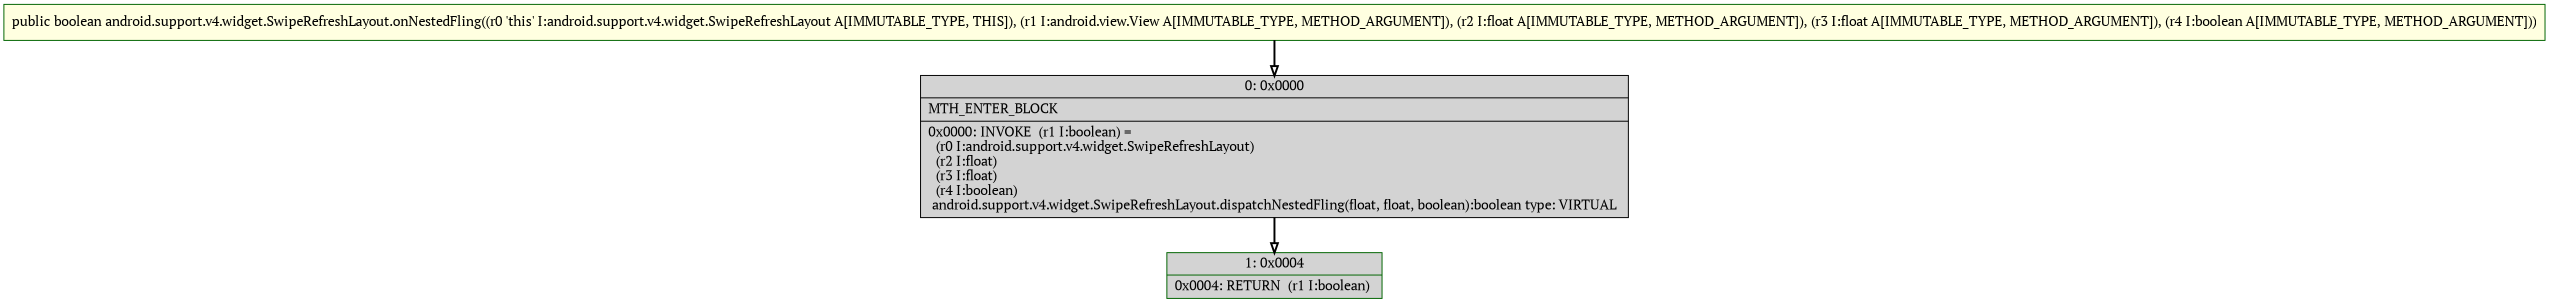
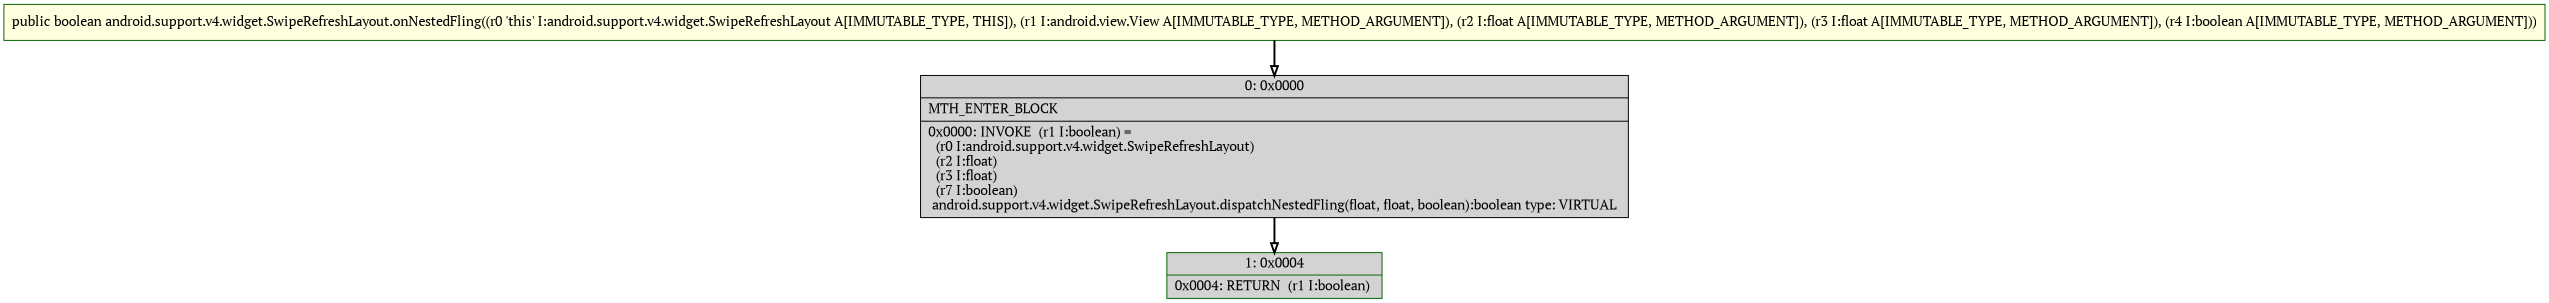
node "0: 0x0000": text "(r4 I:boolean)" -> "(r7 I:boolean)"
